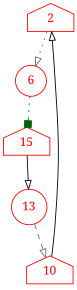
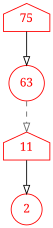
node "2": shape house -> circle
node "6": removed
node "15": label "15" -> "75"
node "13": label "13" -> "63"
node "10": label "10" -> "11"
